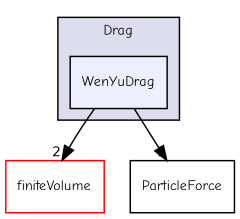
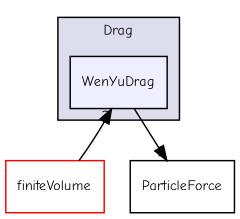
edge "WenYuDrag" -> "finiteVolume": reversed
